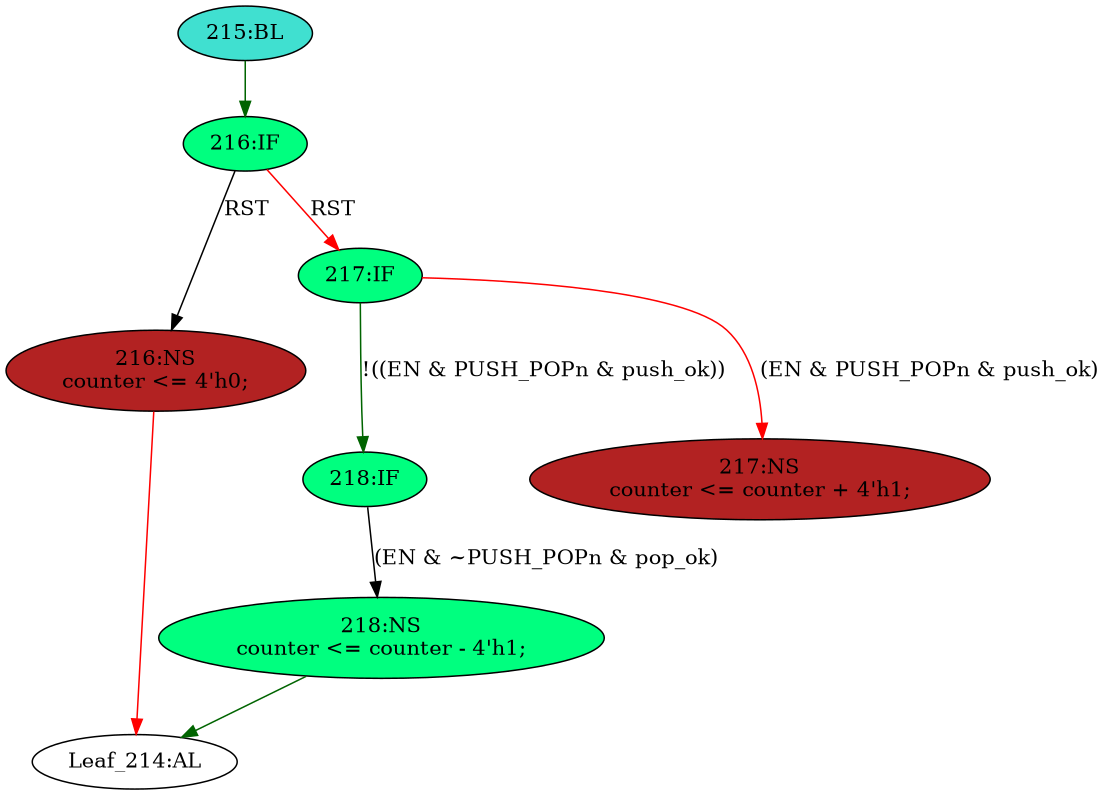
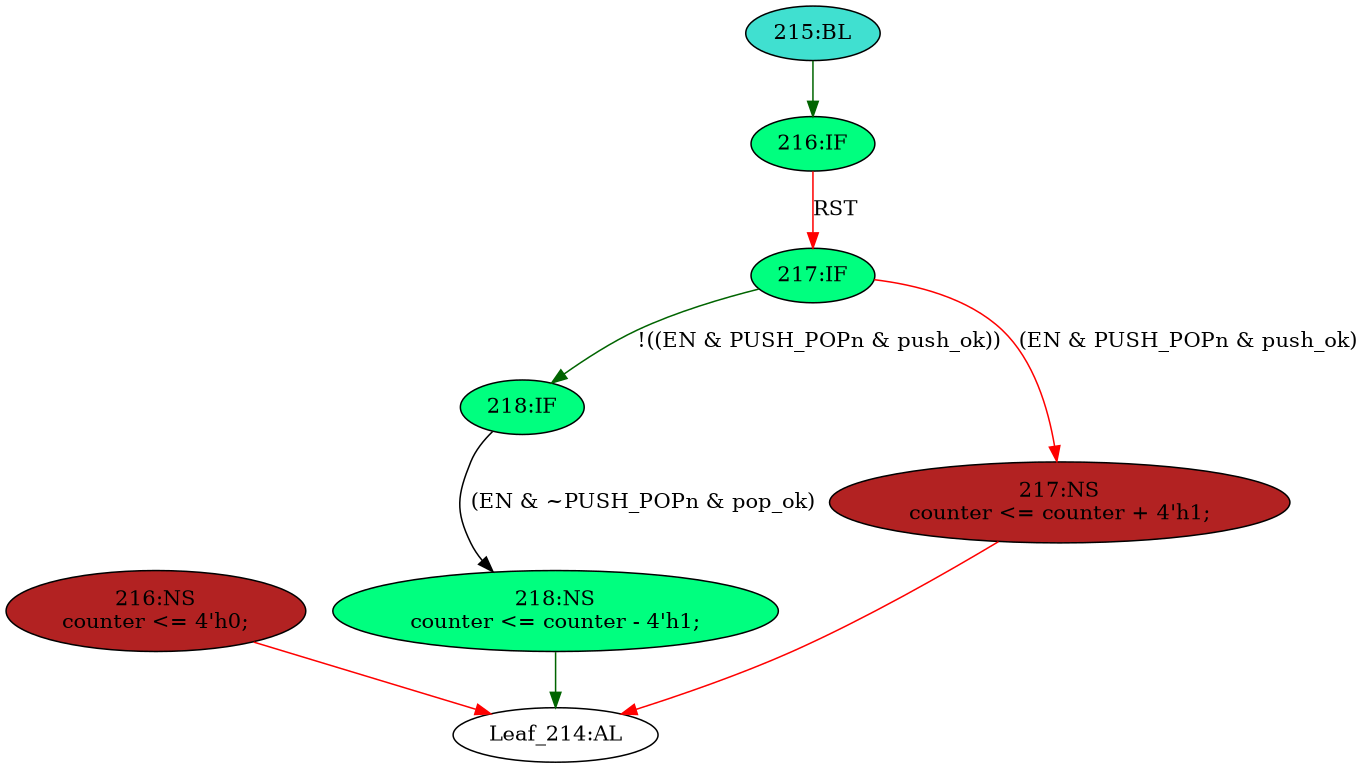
edge "216:IF" -> "216:NS counter <= 4'h0;": removed, label "RST"
edge "217:NS counter <= counter + 4'h1;" -> "Leaf_214:AL": added
